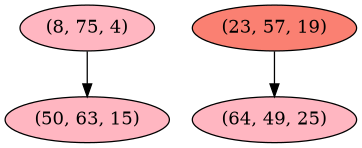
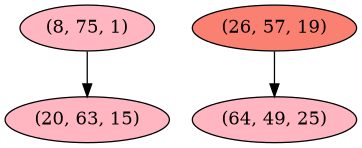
node "(8, 75, 4)": label "(8, 75, 4)" -> "(8, 75, 1)"
node "(23, 57, 19)": label "(23, 57, 19)" -> "(26, 57, 19)"
node "(50, 63, 15)": label "(50, 63, 15)" -> "(20, 63, 15)"
